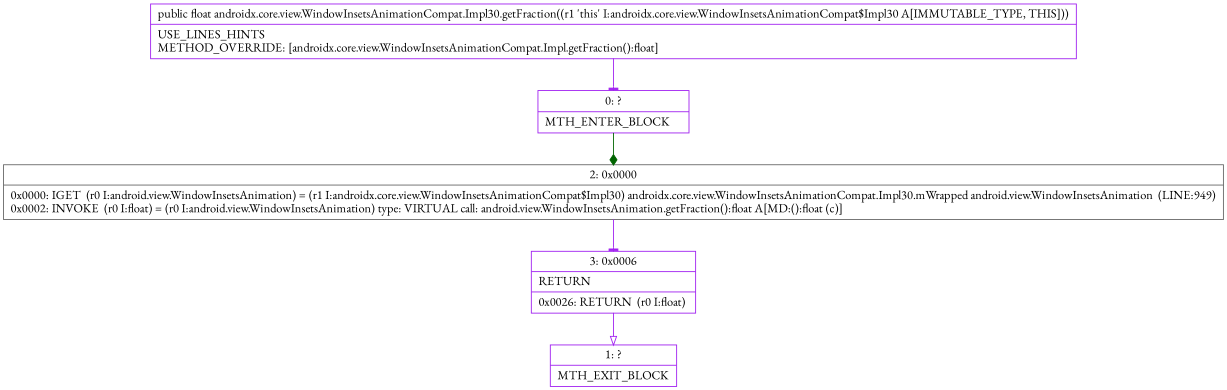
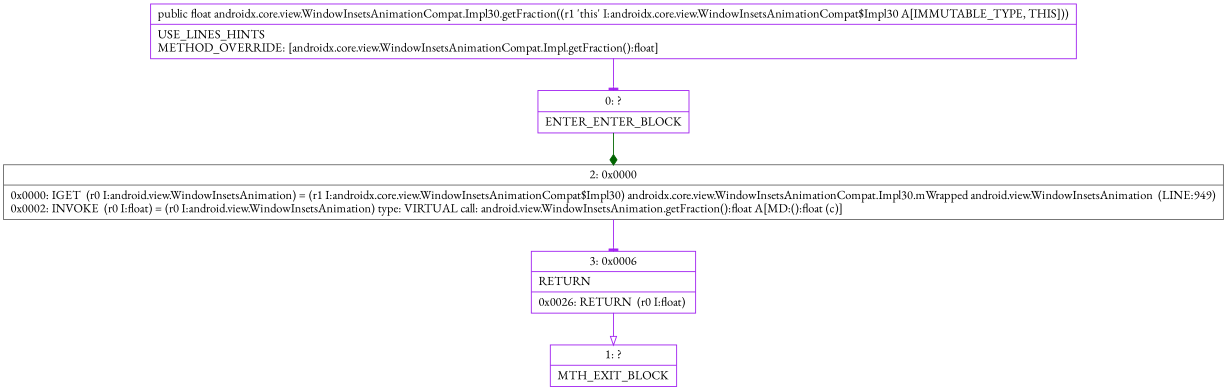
node "0: ?": text "MTH_ENTER_BLOCK" -> "ENTER_ENTER_BLOCK"
